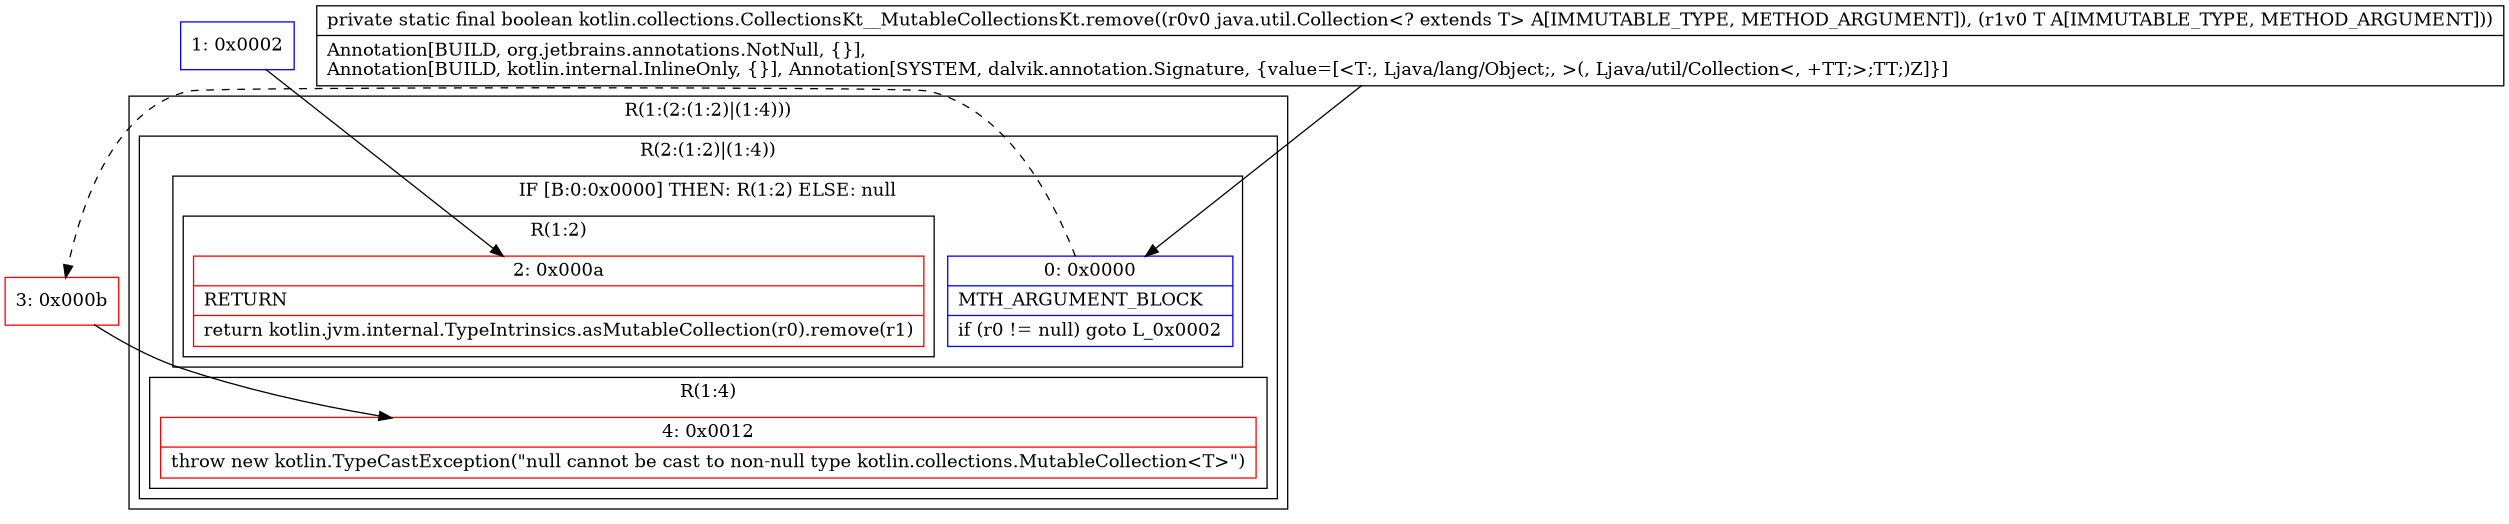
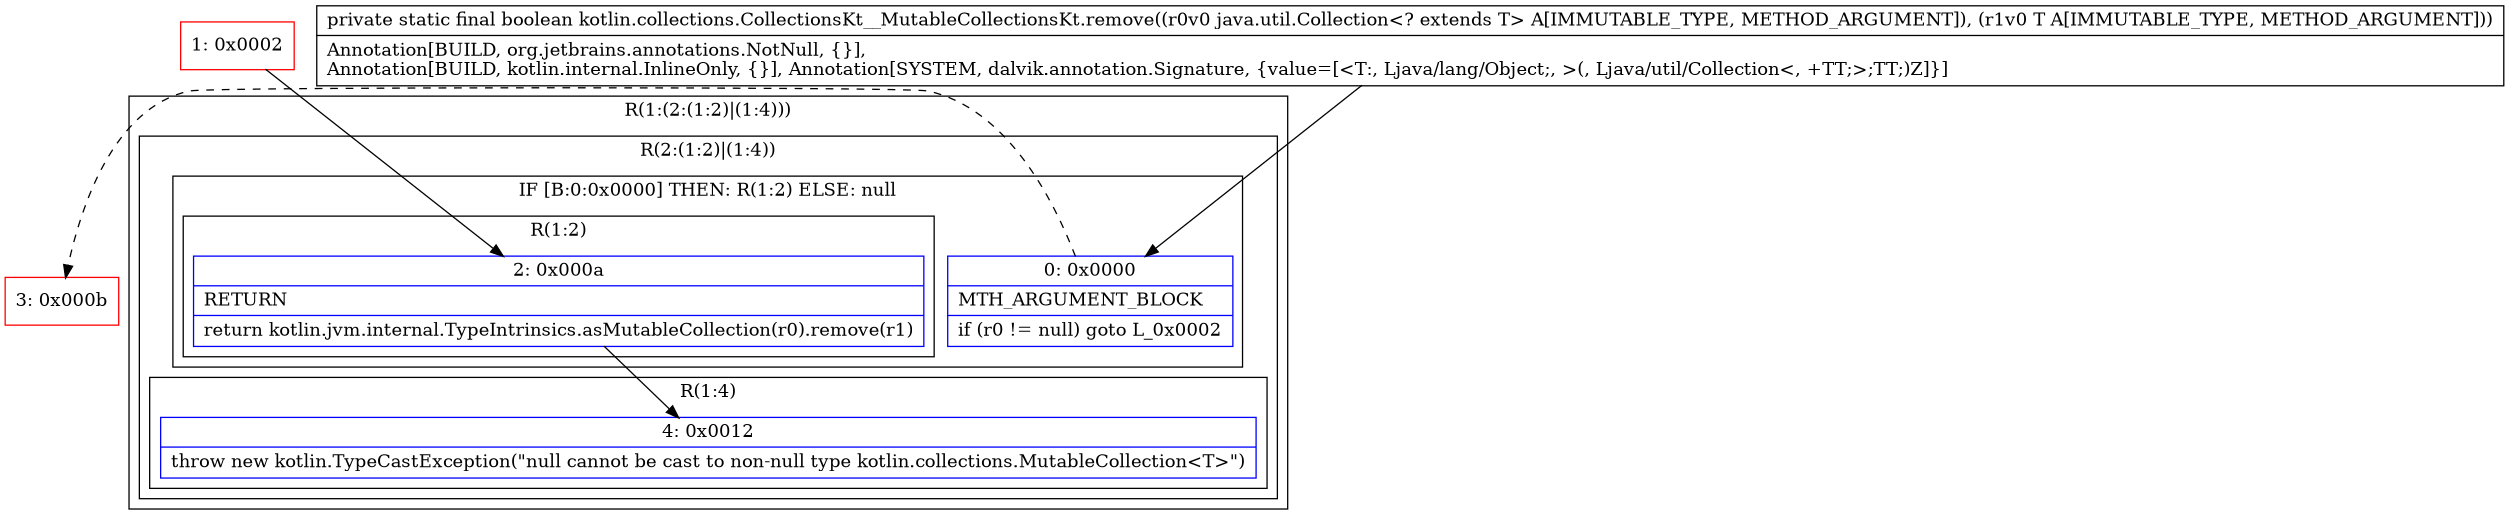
node "1: 0x0002": color blue -> red
node "2: 0x000a": color red -> blue
edge "3: 0x000b" -> "4: 0x0012": now "2: 0x000a" -> "4: 0x0012"
node "4: 0x0012": color red -> blue
